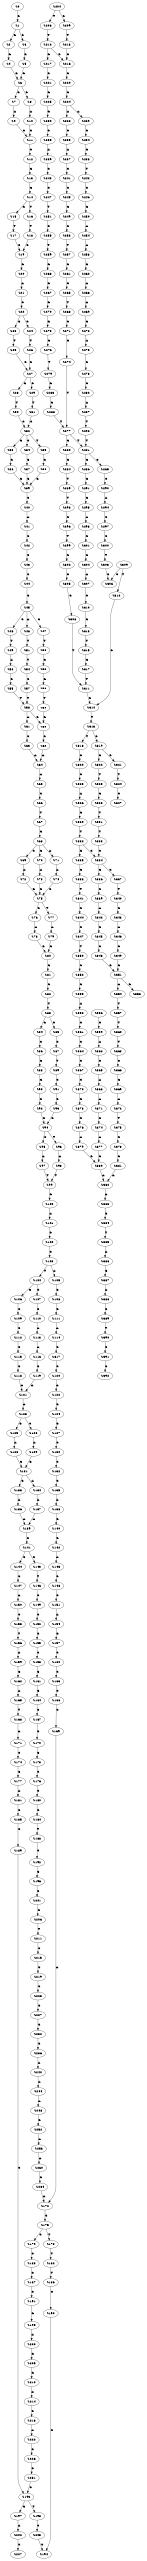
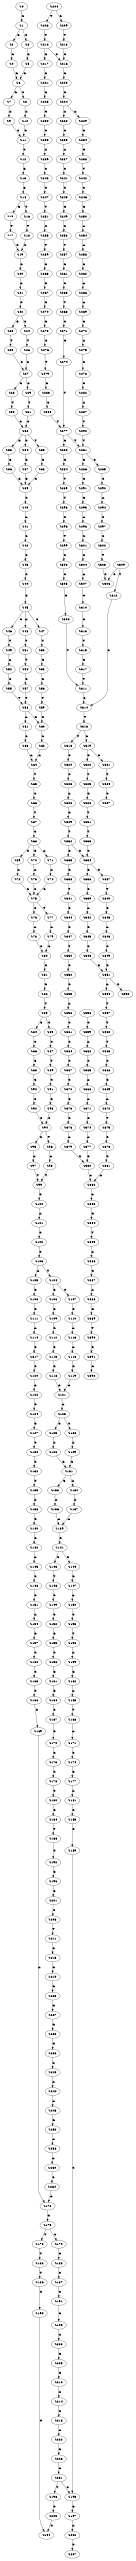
edge "S64" -> "S65": label "A" -> "T"
edge "S193" -> "S198": now "S231" -> "S198"
